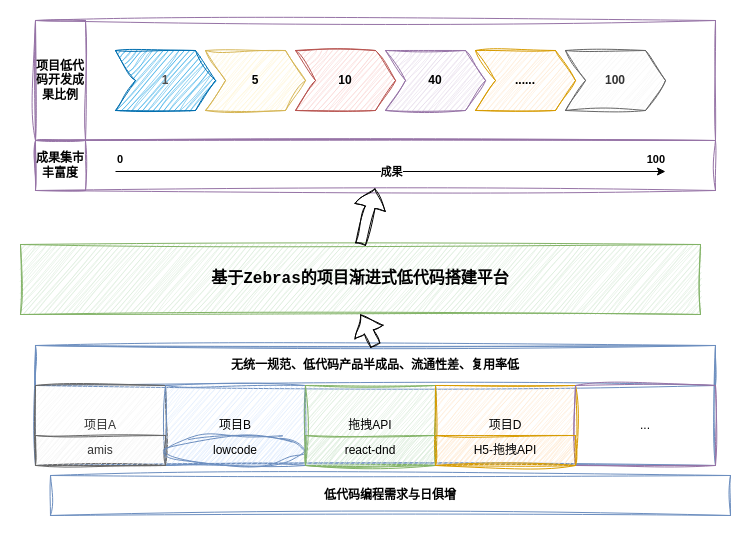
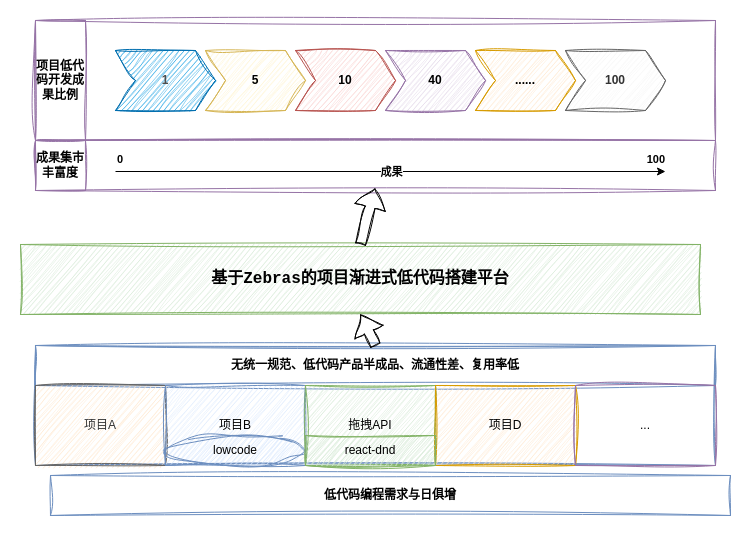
node "项目A": fillcolor #f5f5f5 -> #ffe6cc
node "amis": removed
node "H5-拖拽API": removed
